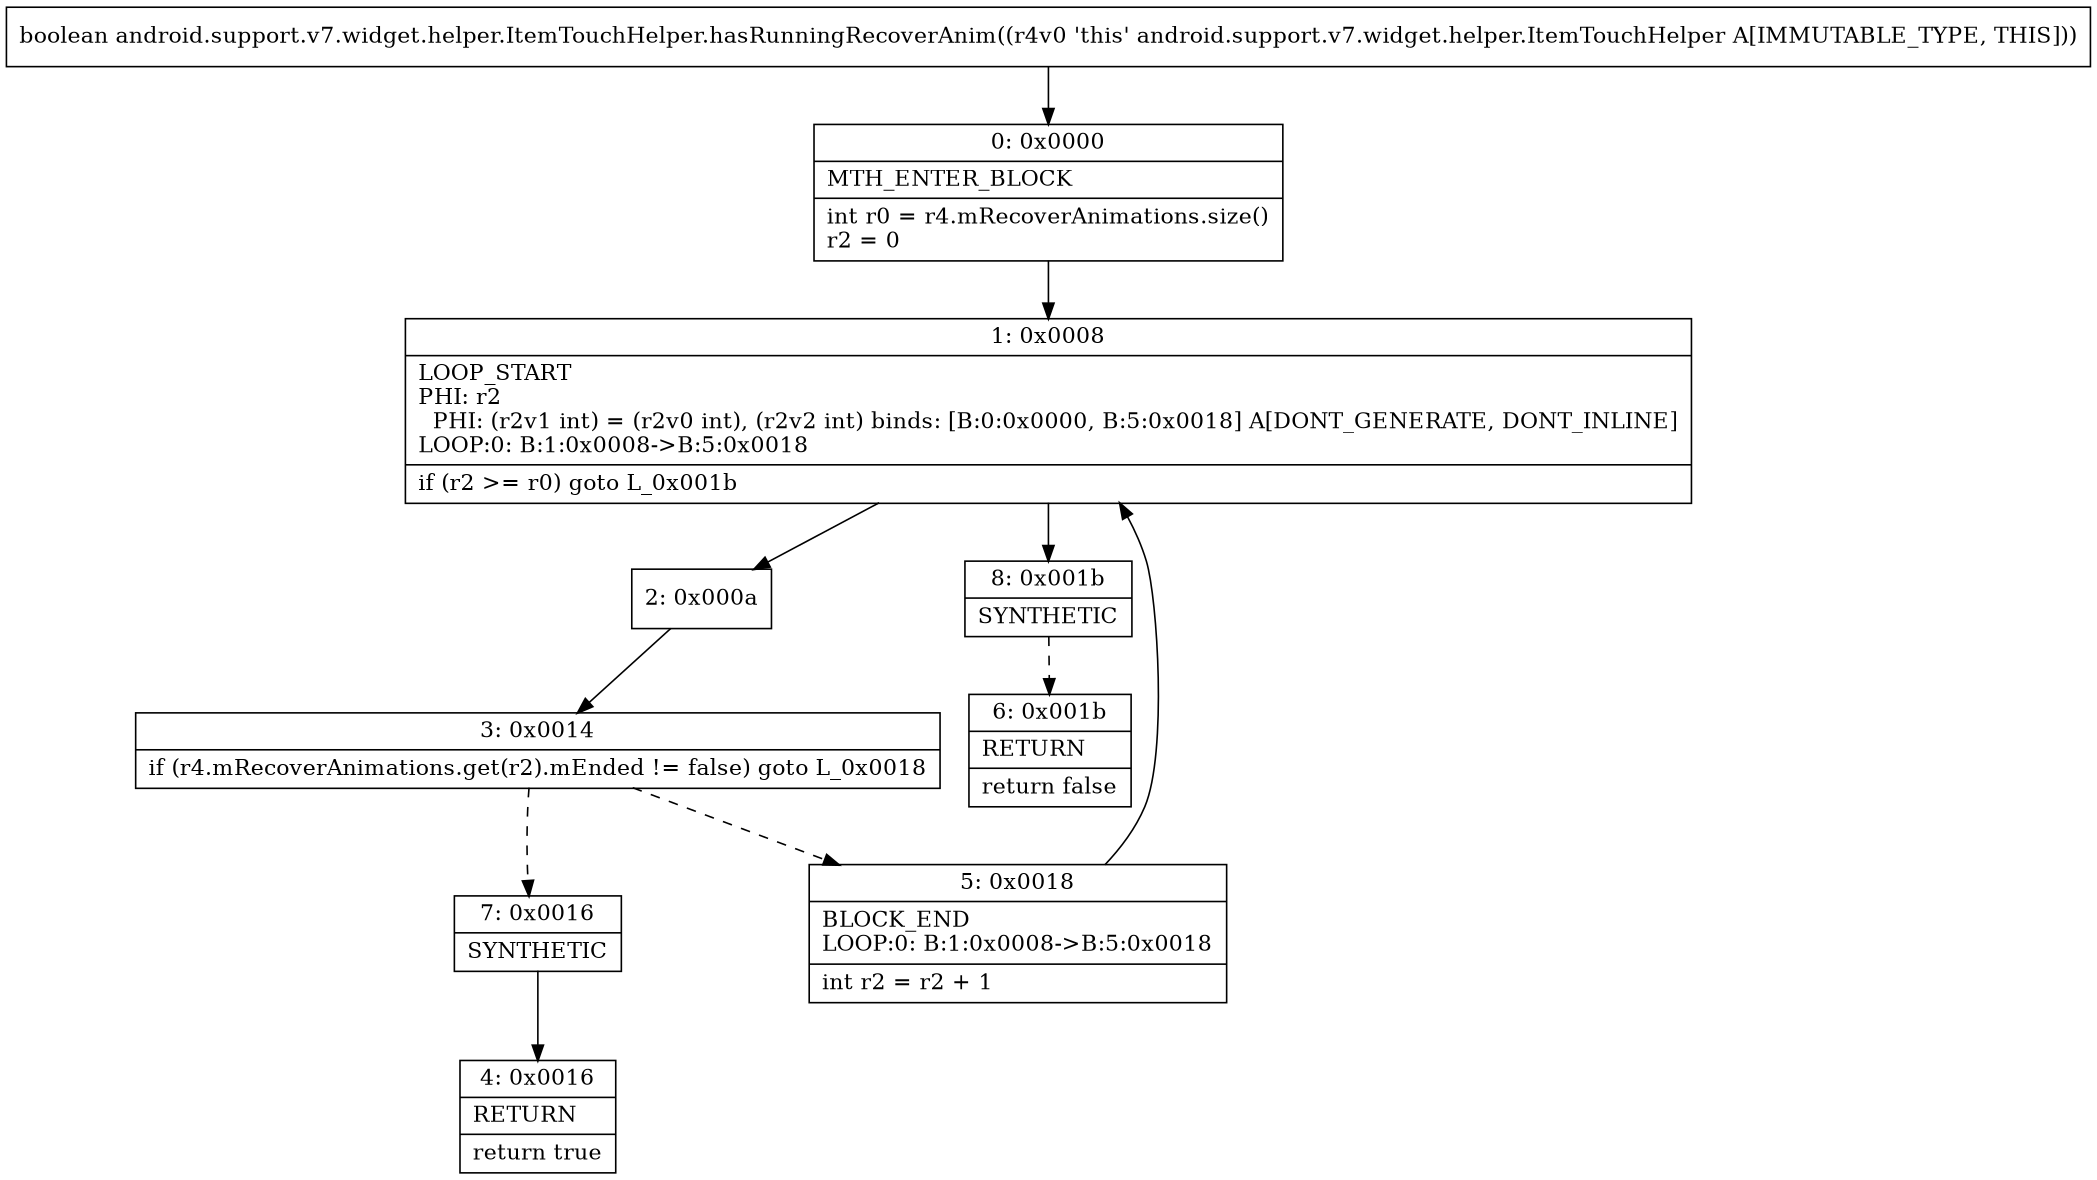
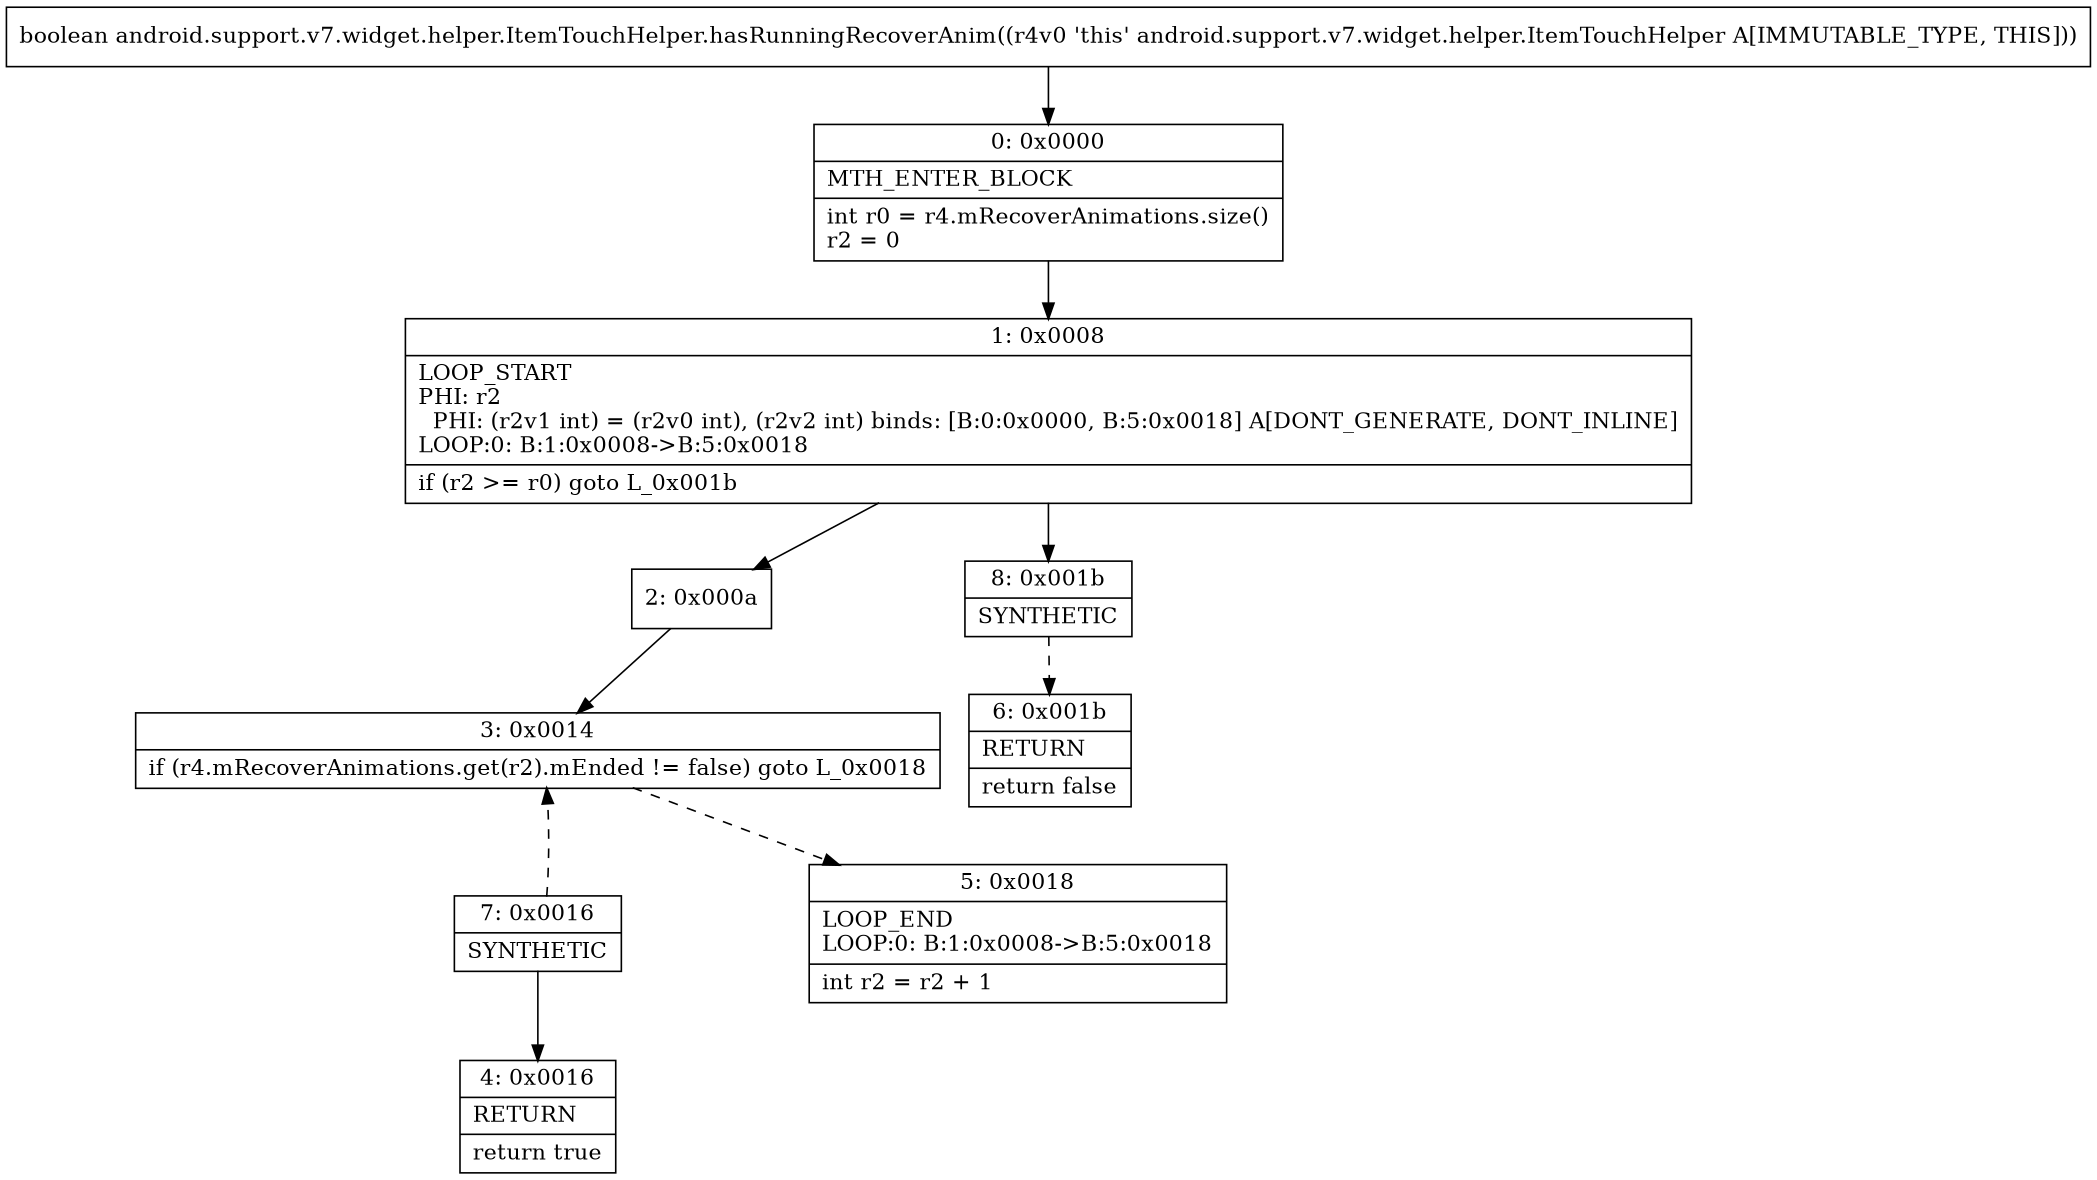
edge "5: 0x0018" -> "1: 0x0008": removed
edge "3: 0x0014" -> "7: 0x0016": reversed
node "5: 0x0018": text "BLOCK_END" -> "LOOP_END"
